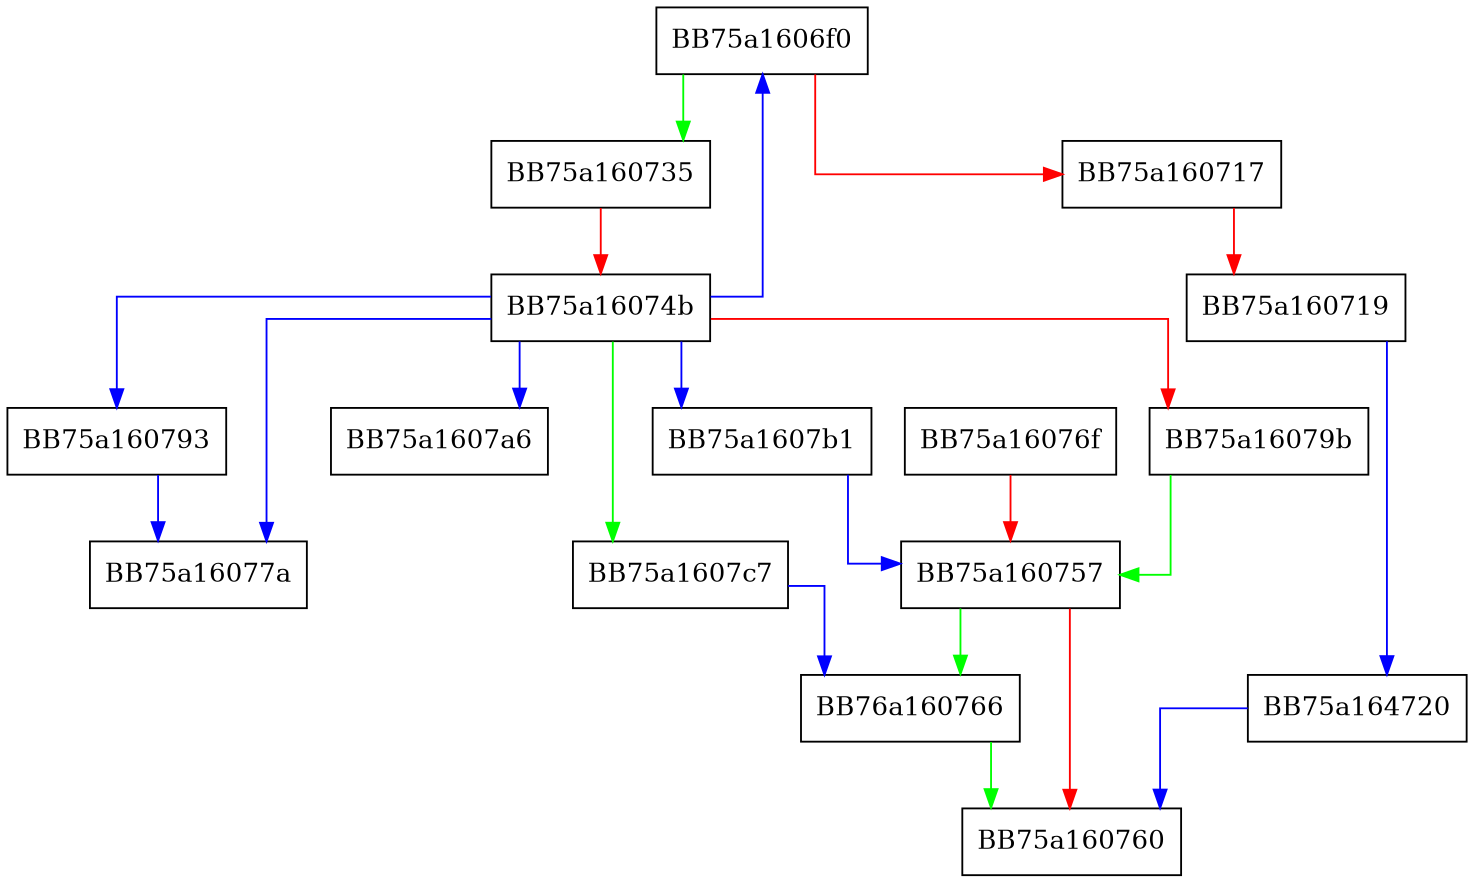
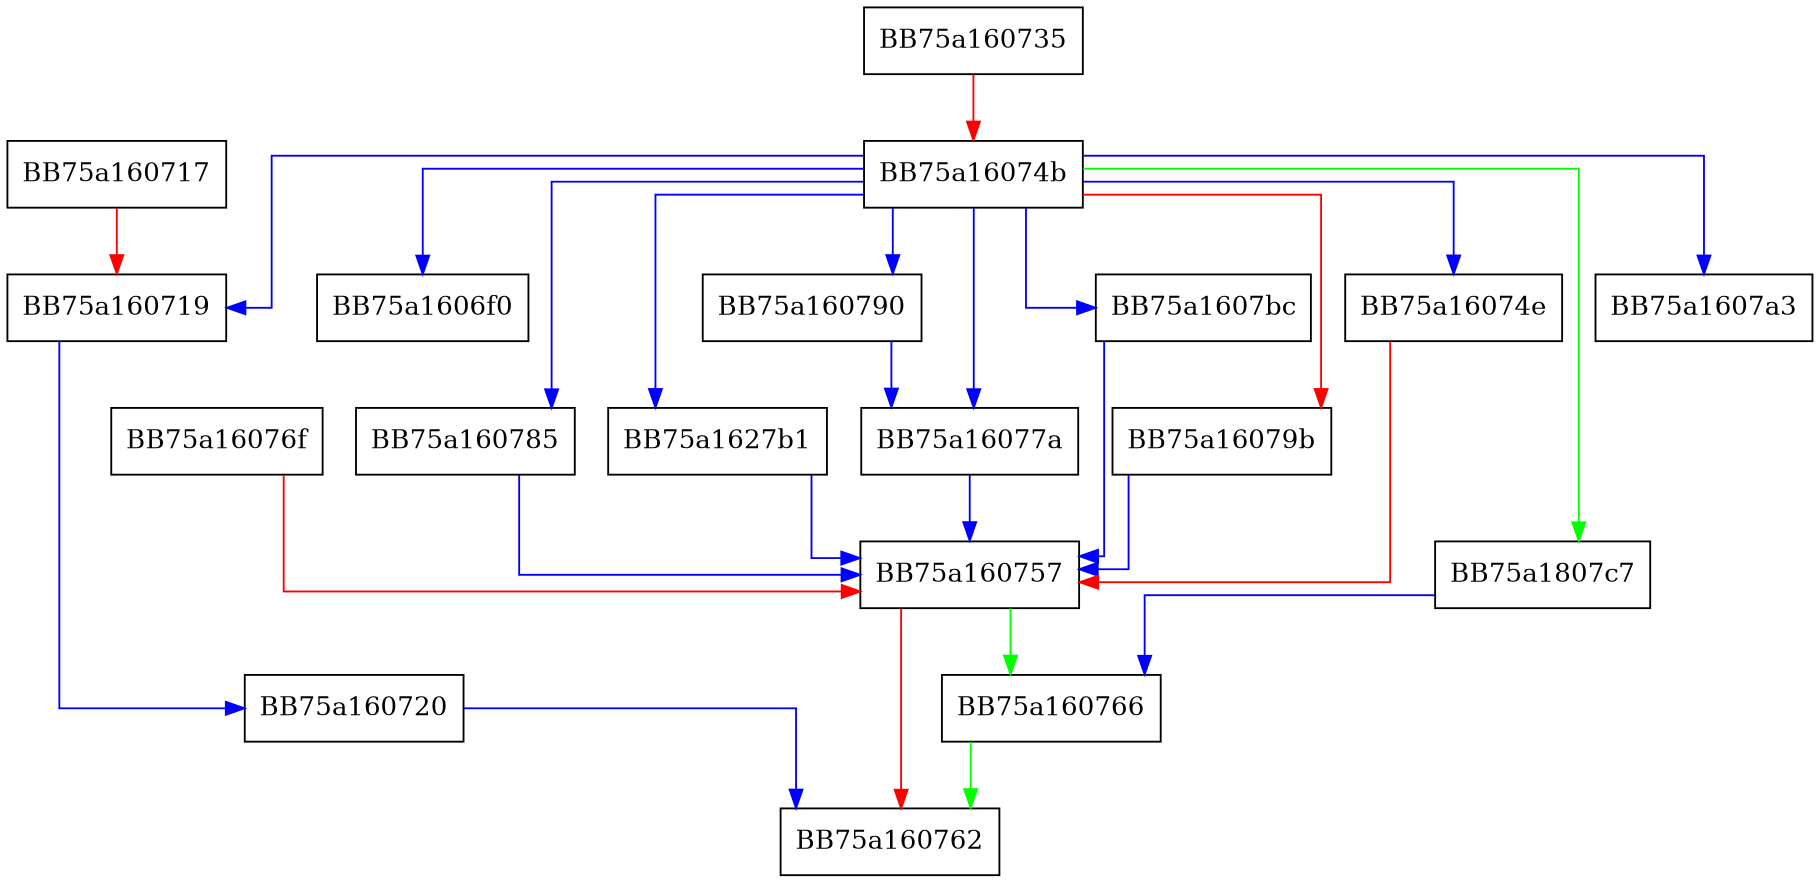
edge "BB75a1606f0" -> "BB75a160735": removed
edge "BB75a16074b" -> "BB75a160719": added
edge "BB75a1606f0" -> "BB75a160717": removed
node "BB75a1607bc": added
node "BB75a16074e": added
node "BB75a160793": label "BB75a160793" -> "BB75a160790"
node "BB75a1607a6": label "BB75a1607a6" -> "BB75a1607a3"
node "BB75a160785": added
node "BB75a1607b1": label "BB75a1607b1" -> "BB75a1627b1"
edge "BB75a16077a" -> "BB75a160757": added
edge "BB75a16079b" -> "BB75a160757": color green -> blue
node "BB75a1607c7": label "BB75a1607c7" -> "BB75a1807c7"
node "BB76a160766": label "BB76a160766" -> "BB75a160766"
node "BB75a164720": label "BB75a164720" -> "BB75a160720"
node "BB75a160760": label "BB75a160760" -> "BB75a160762"
